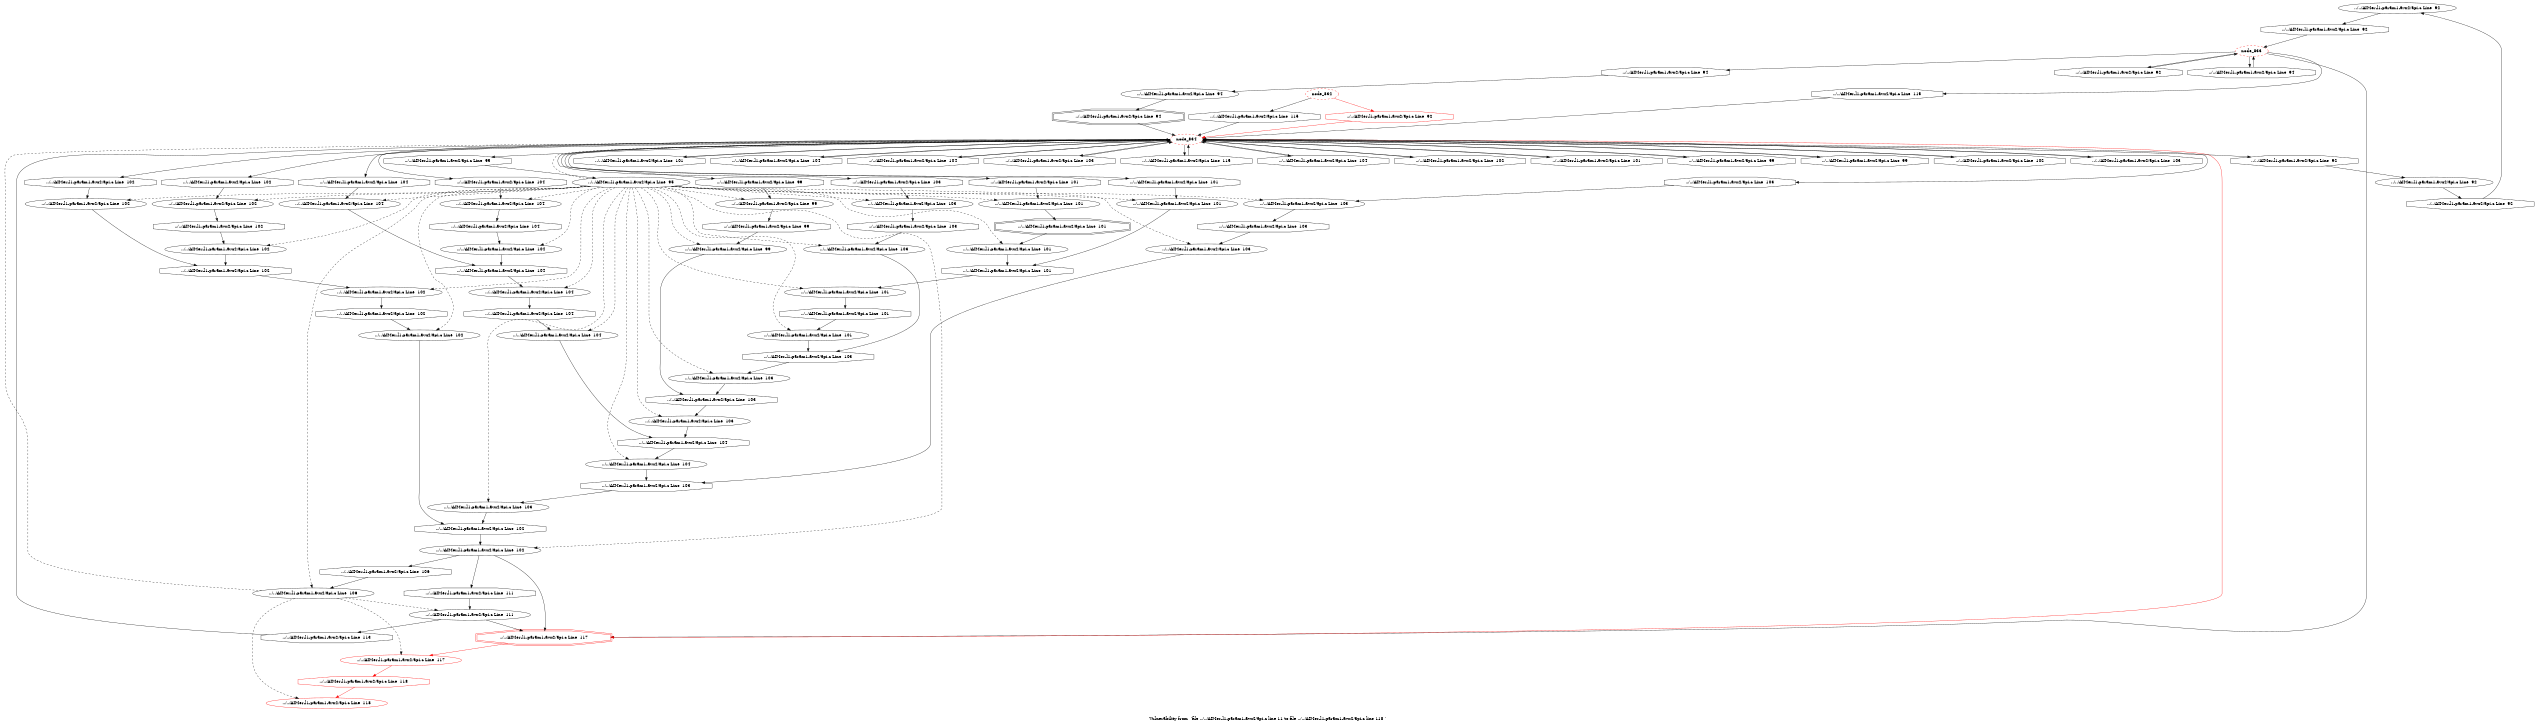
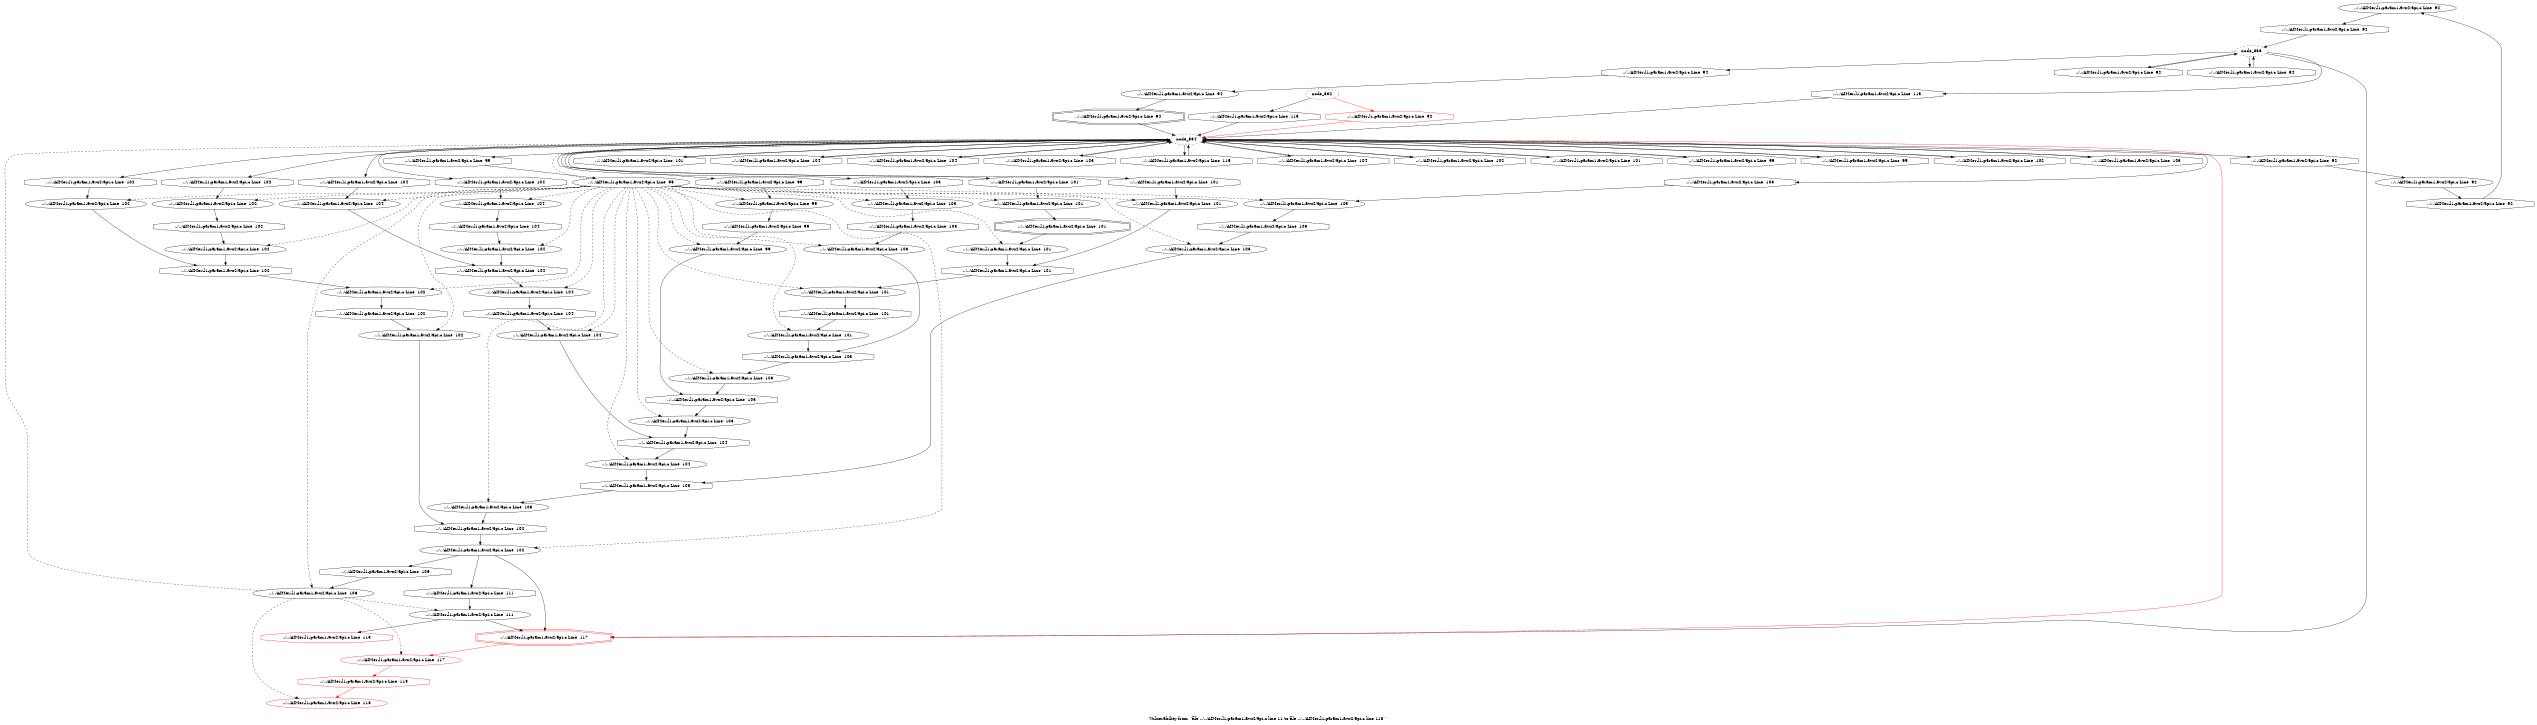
edge "../../AIMer-l1-param1-avx2/api.c Line  113" -> "node_834": removed
node "../../AIMer-l1-param1-avx2/api.c Line  113": color black -> red
